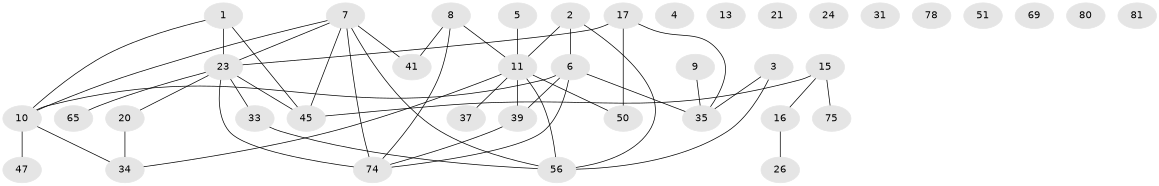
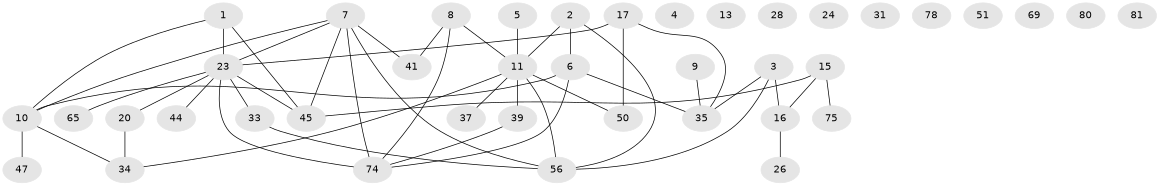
node "21": label "21" -> "28"
edge "6" -- "39": removed
edge "3" -- "16": added
node "44": added
